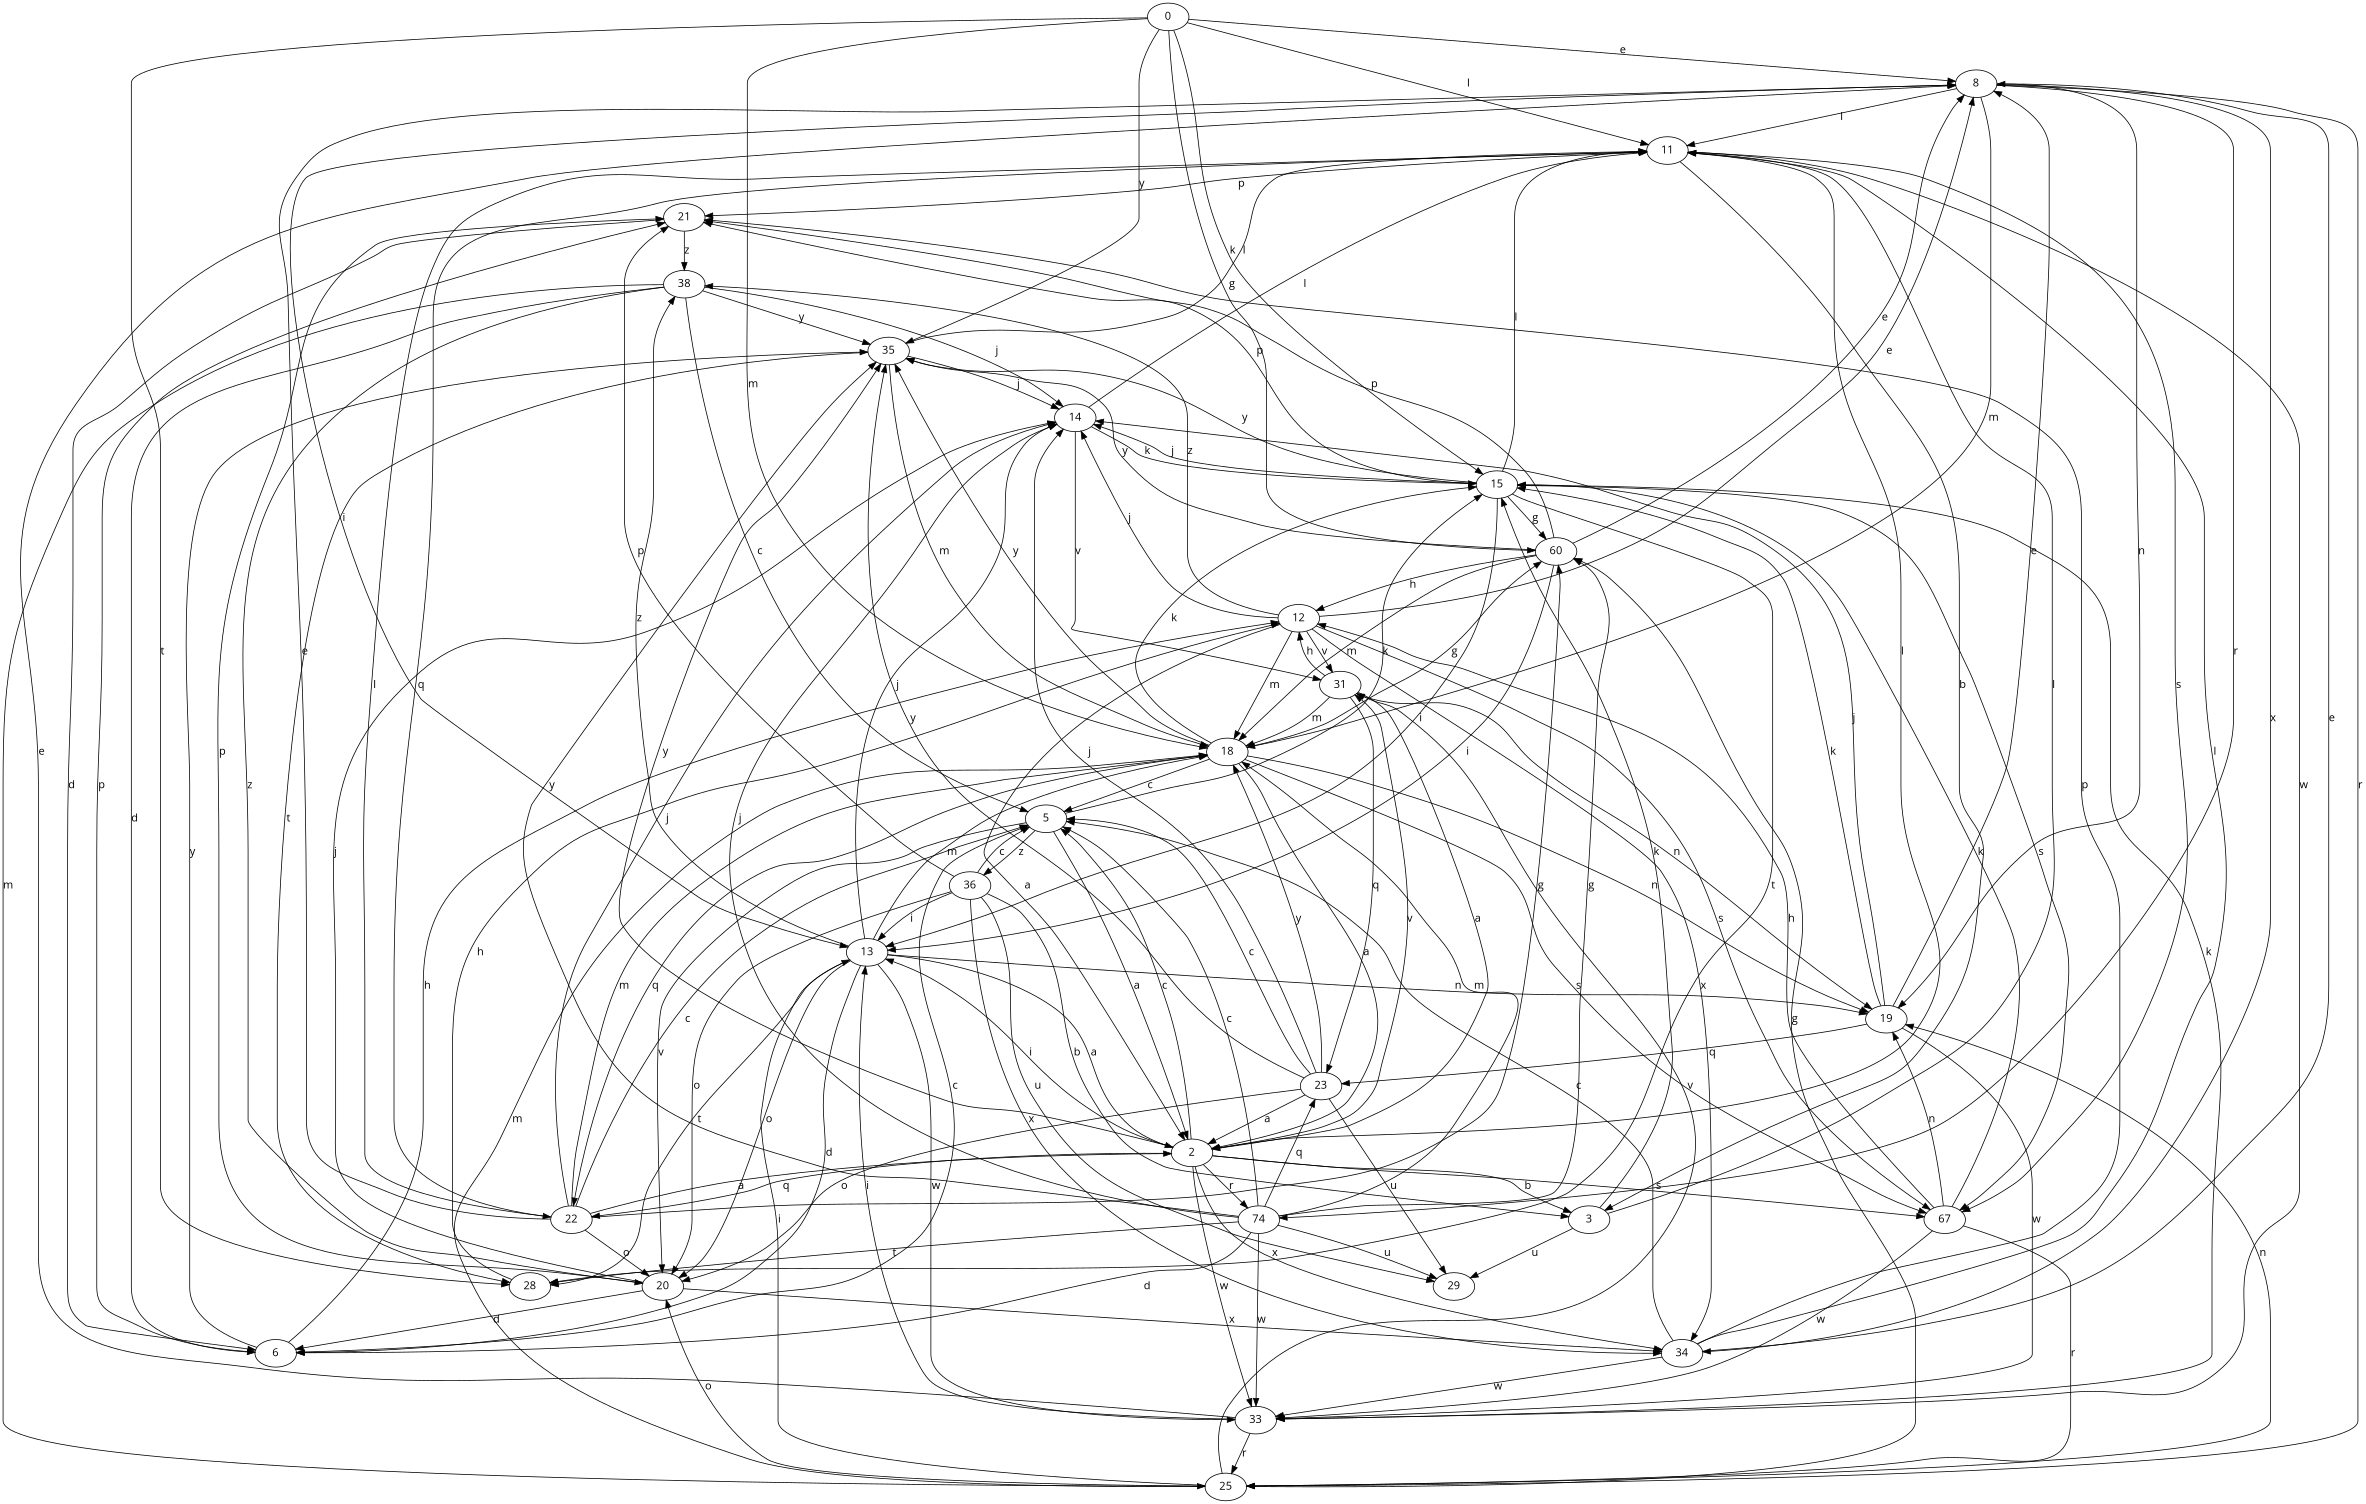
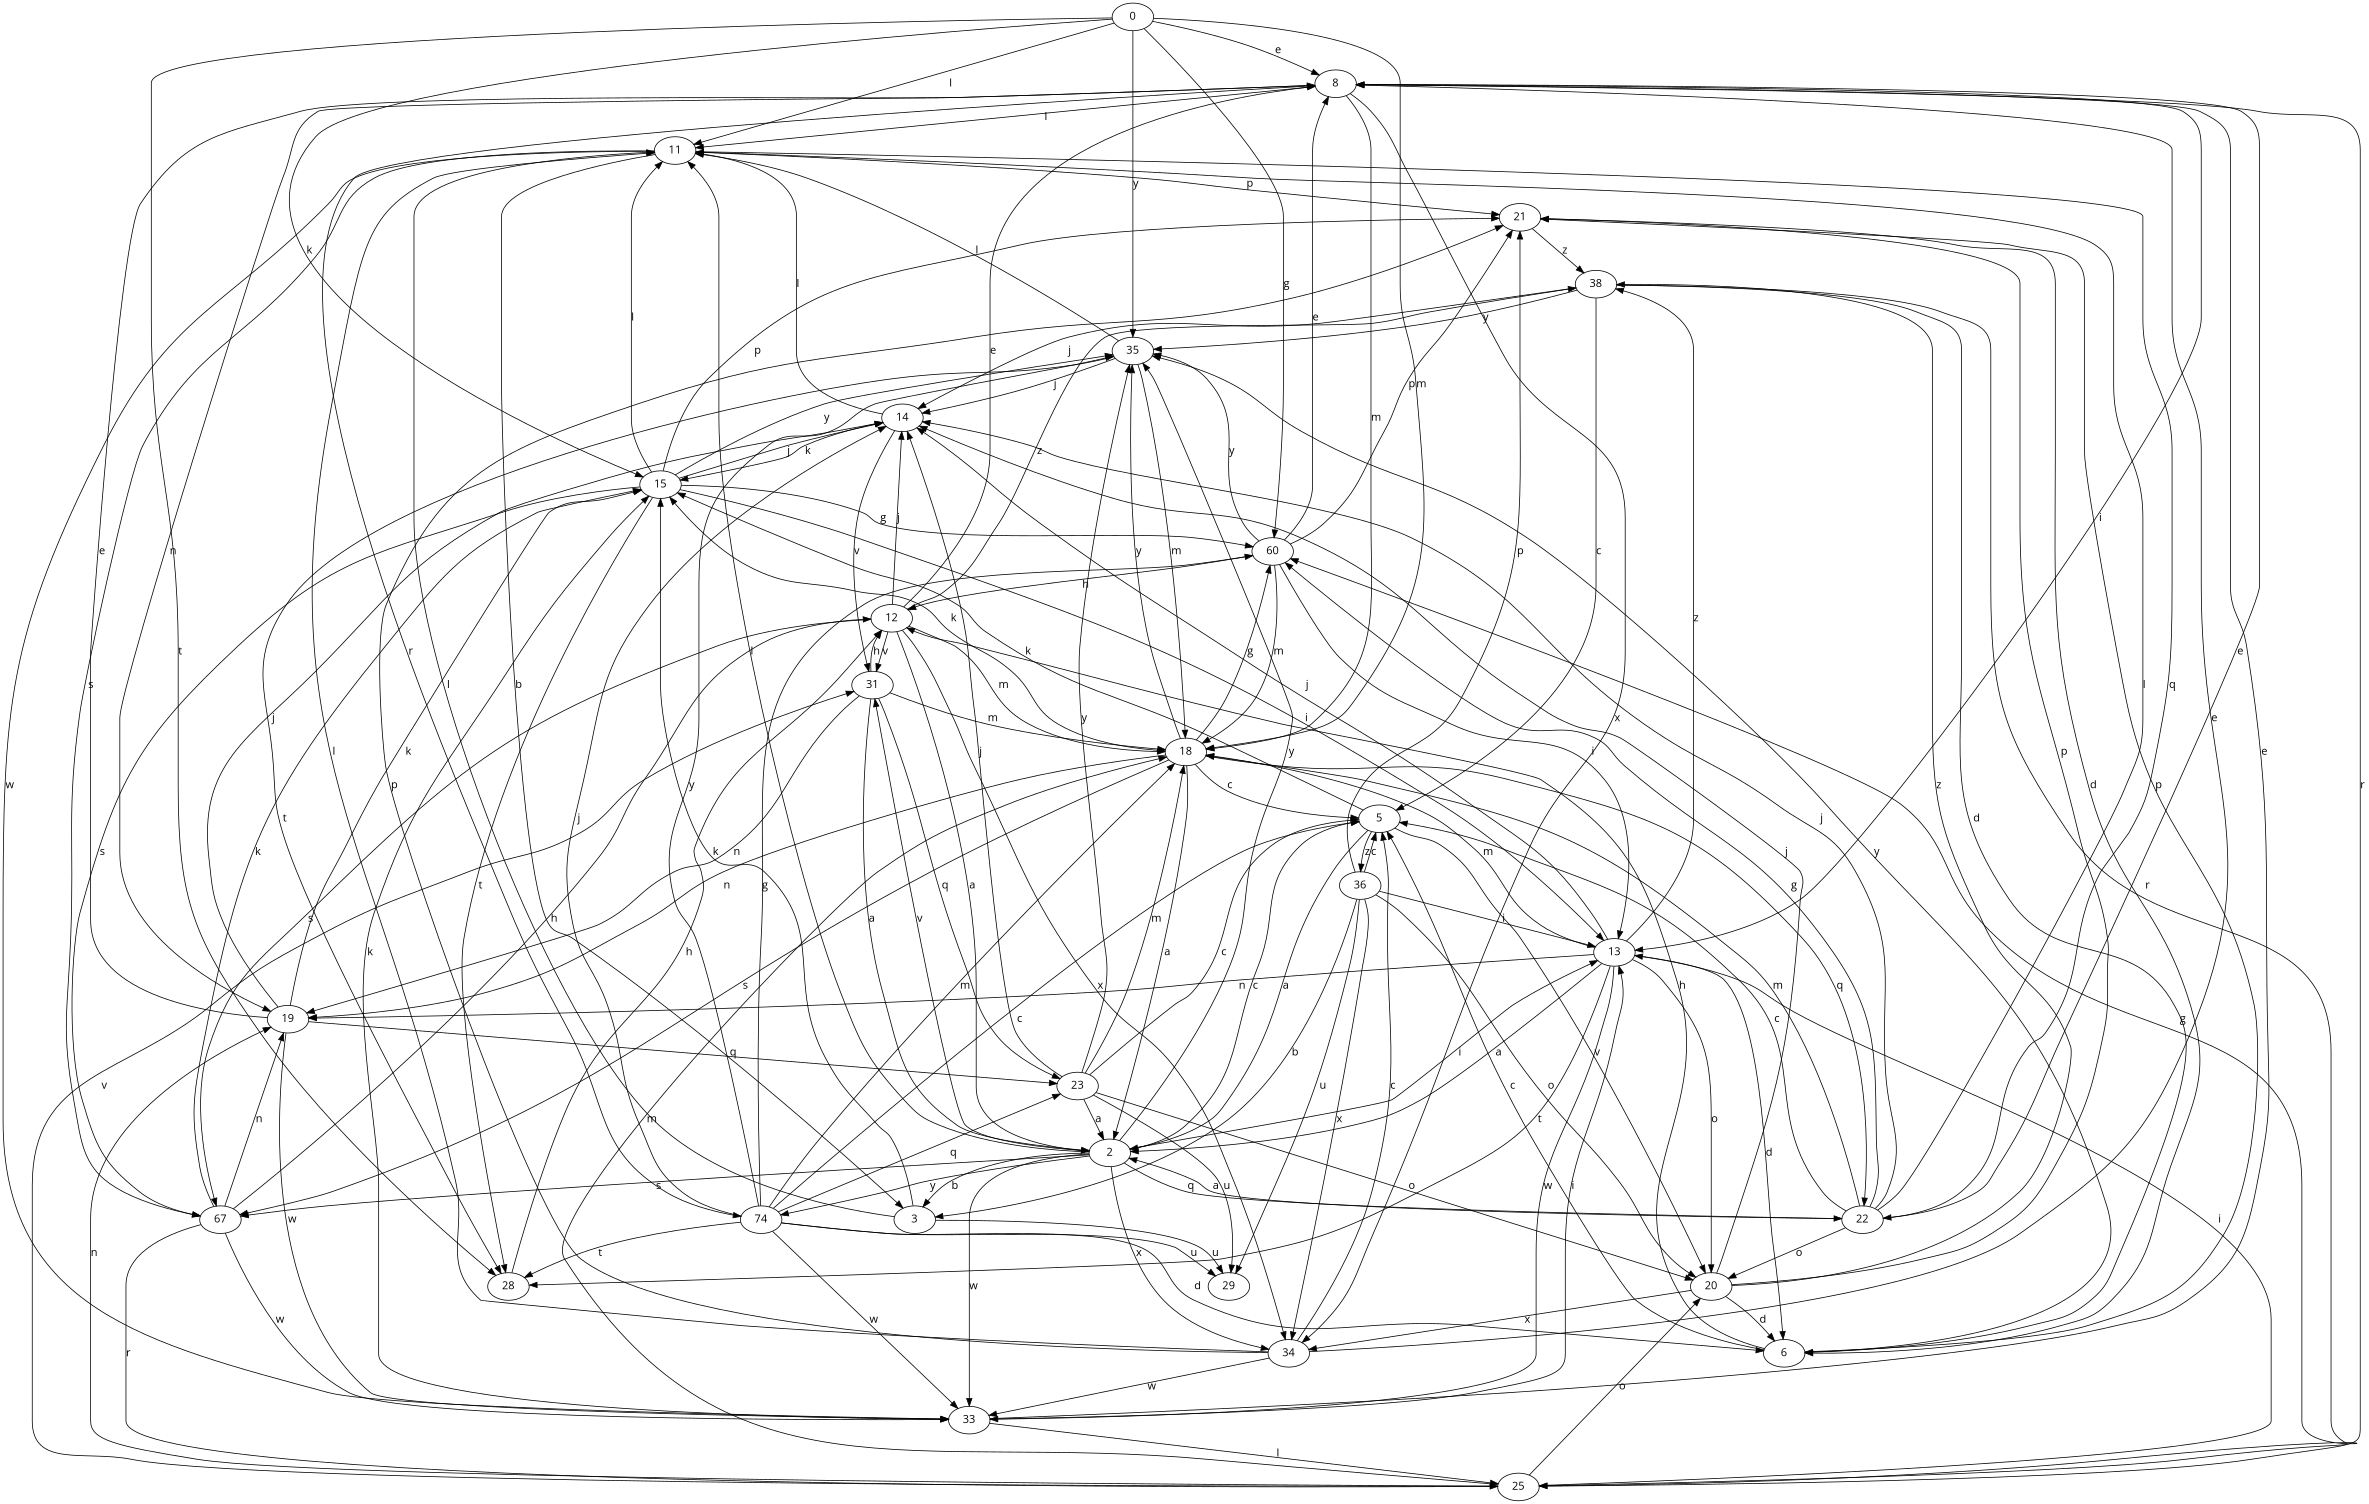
edge "38" -> "20": reversed
edge "38" -> "25": label "m" -> "r"
edge "23" -> "18": label "y" -> "m"
edge "2" -> "74": label "r" -> "y"
edge "33" -> "25": label "r" -> "l"
